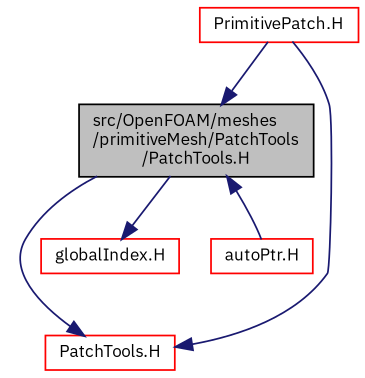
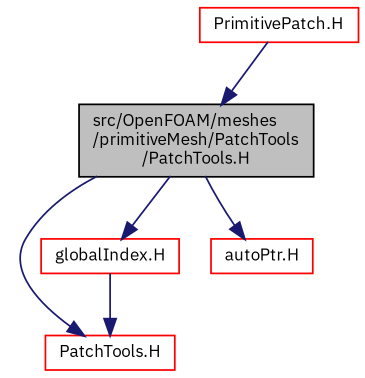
edge "autoPtr.H" -> "src/OpenFOAM/meshes /primitiveMesh/PatchTools /PatchTools.H": reversed
edge "PrimitivePatch.H" -> "PatchTools.H": now "globalIndex.H" -> "PatchTools.H"
